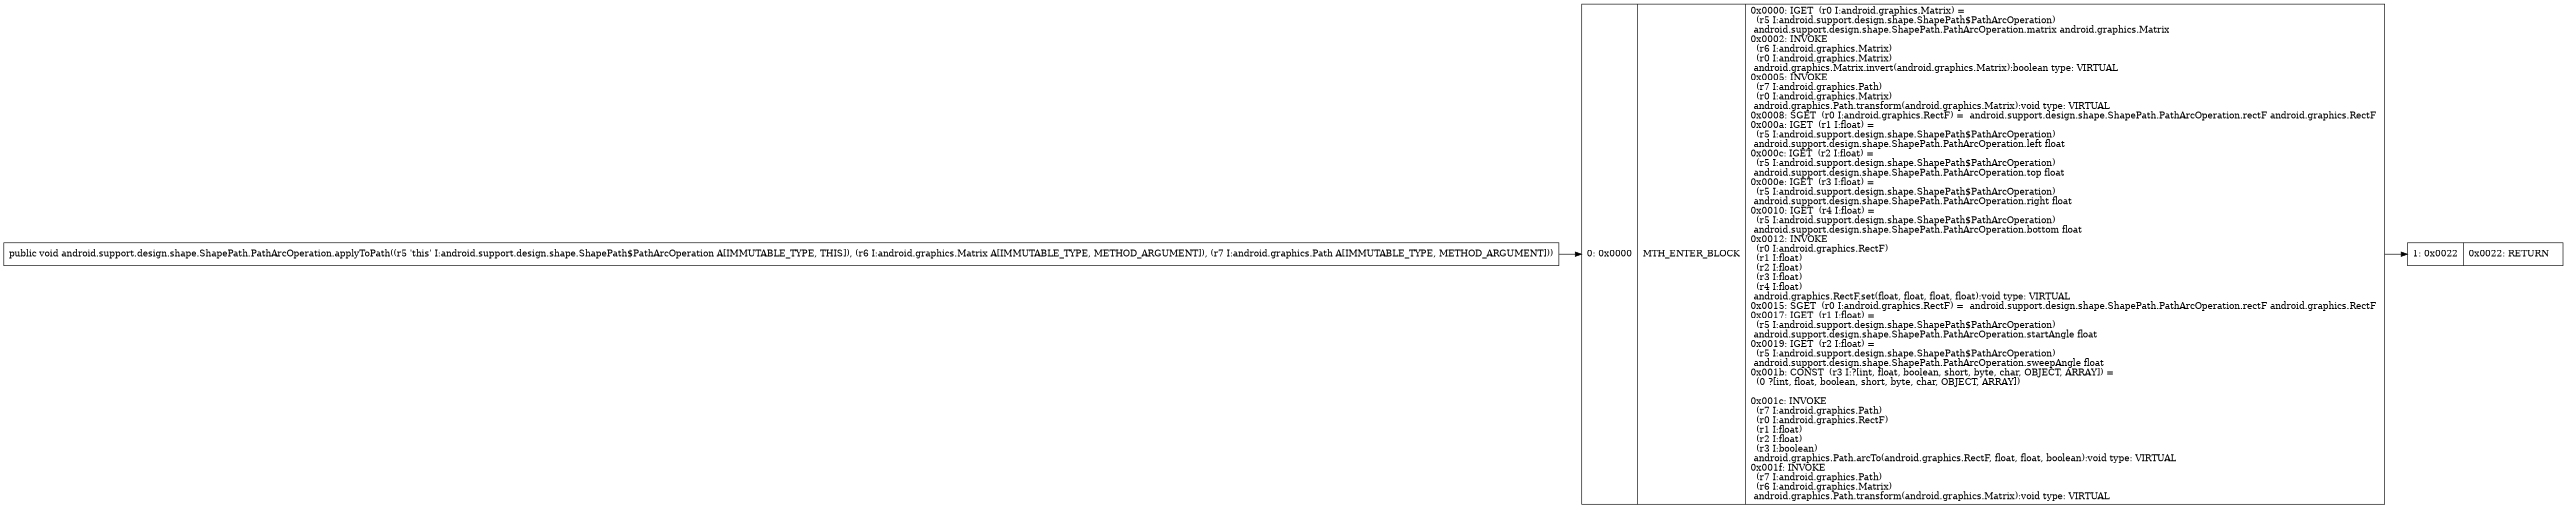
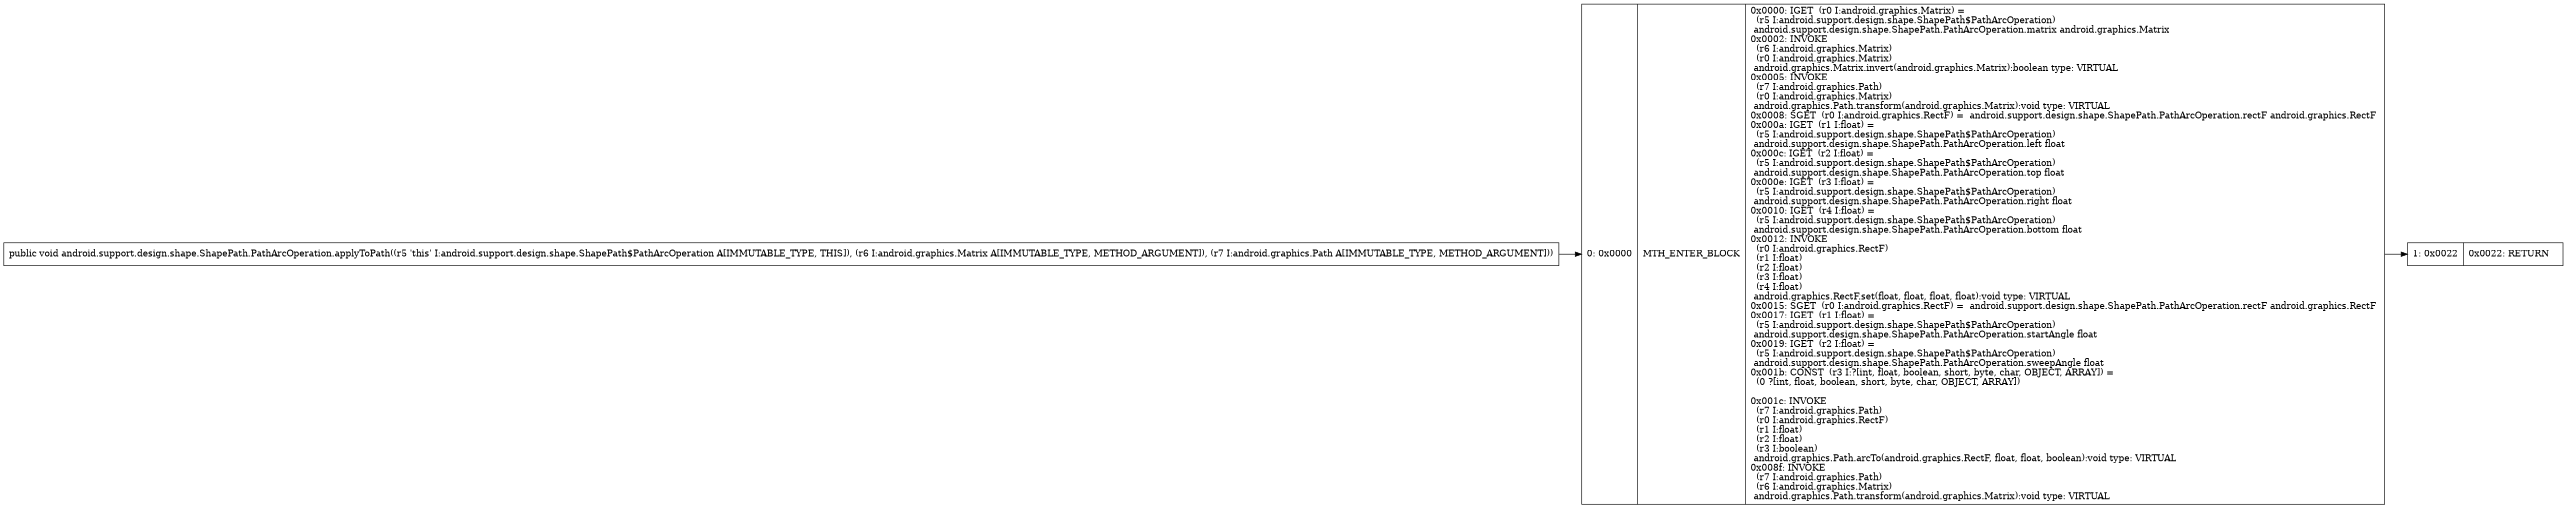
node "0: 0x0000": text "0x001f: INVOKE" -> "0x008f: INVOKE"
